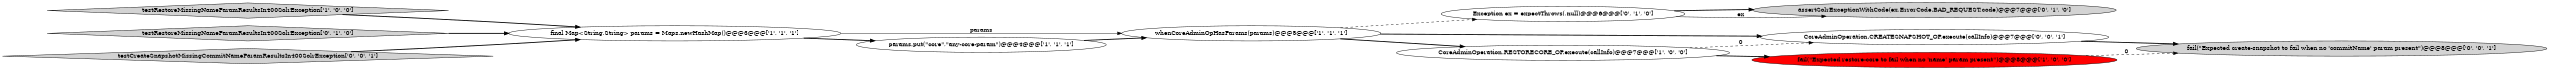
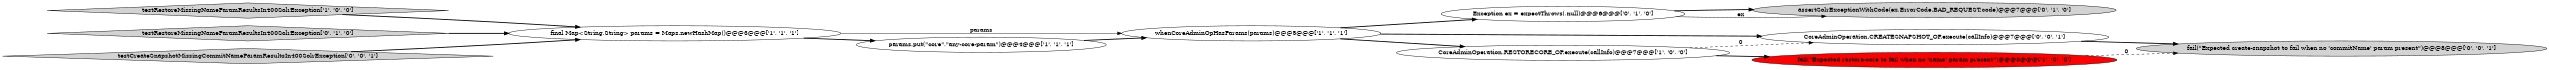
edge "whenCoreAdminOpHasParams(params)@@@5@@@['1', '1', '1']" -> "Exception ex = expectThrows(,null)@@@6@@@['0', '1', '0']": style dashed -> bold
